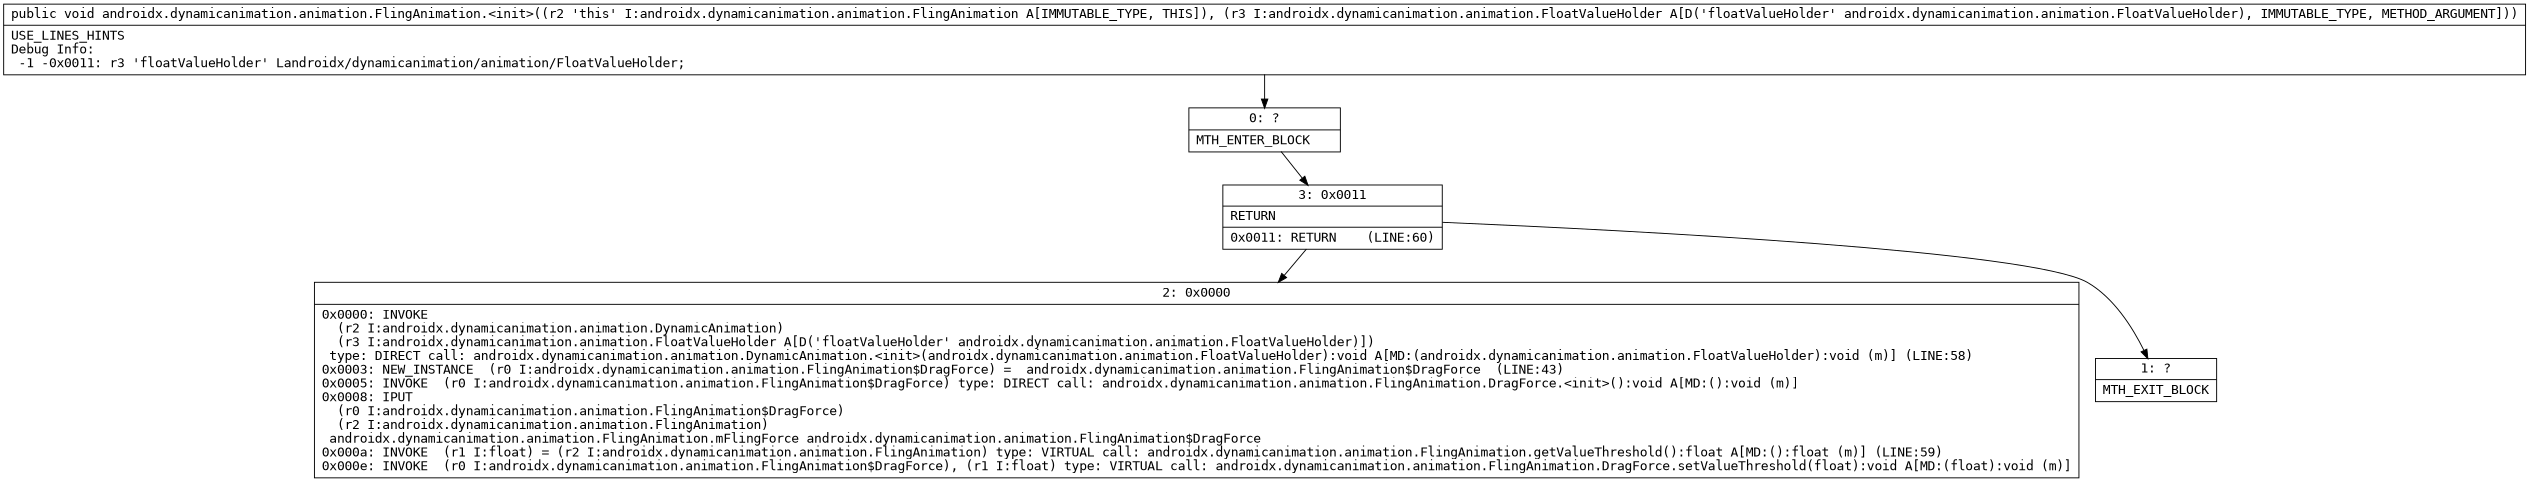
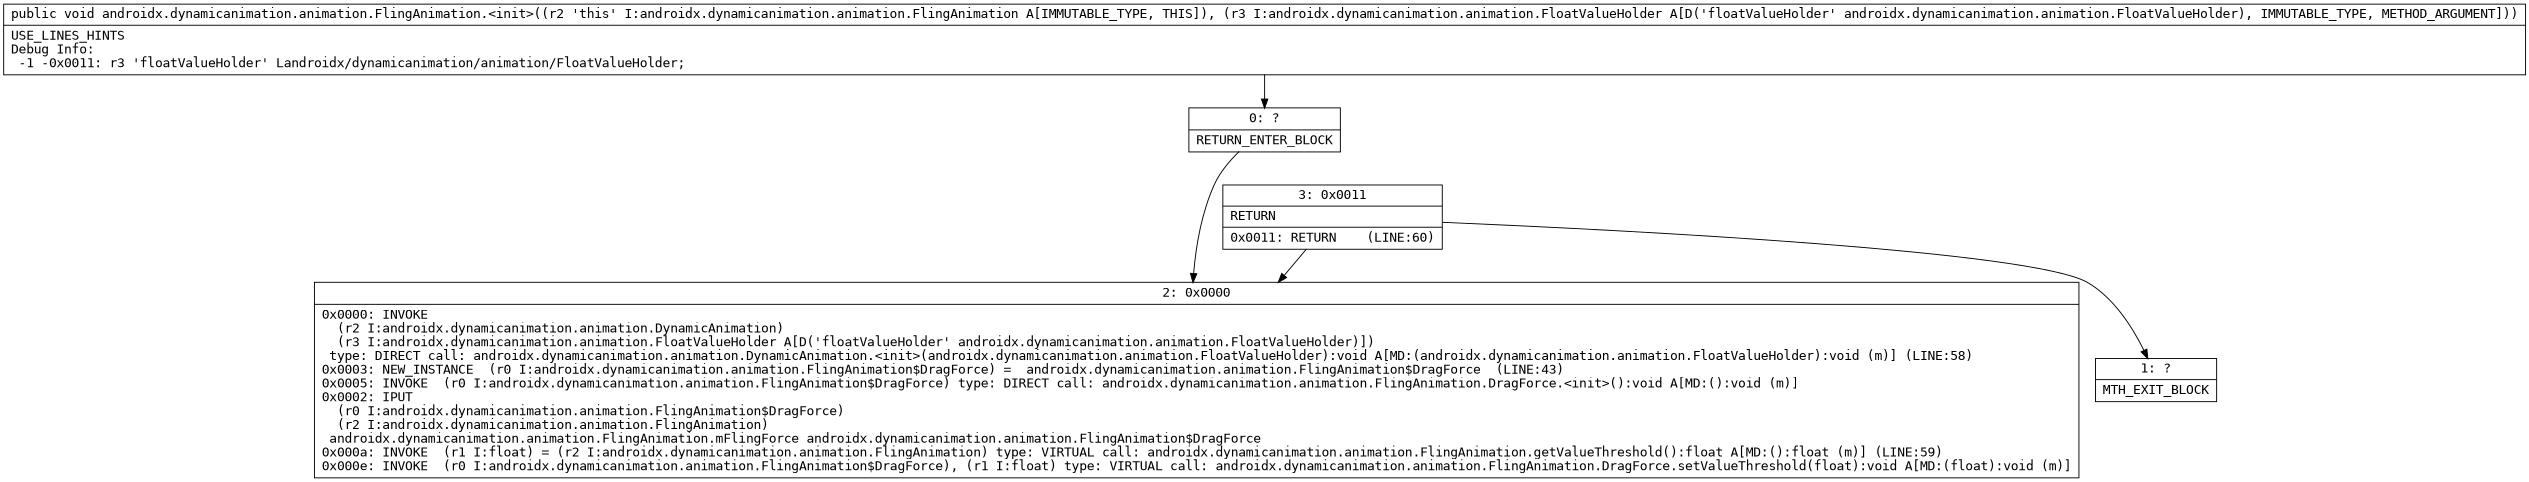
node "0: ?": text "MTH_ENTER_BLOCK" -> "RETURN_ENTER_BLOCK"
edge "0: ?" -> "3: 0x0011": now "0: ?" -> "2: 0x0000"
node "2: 0x0000": text "0x0008: IPUT" -> "0x0002: IPUT"
